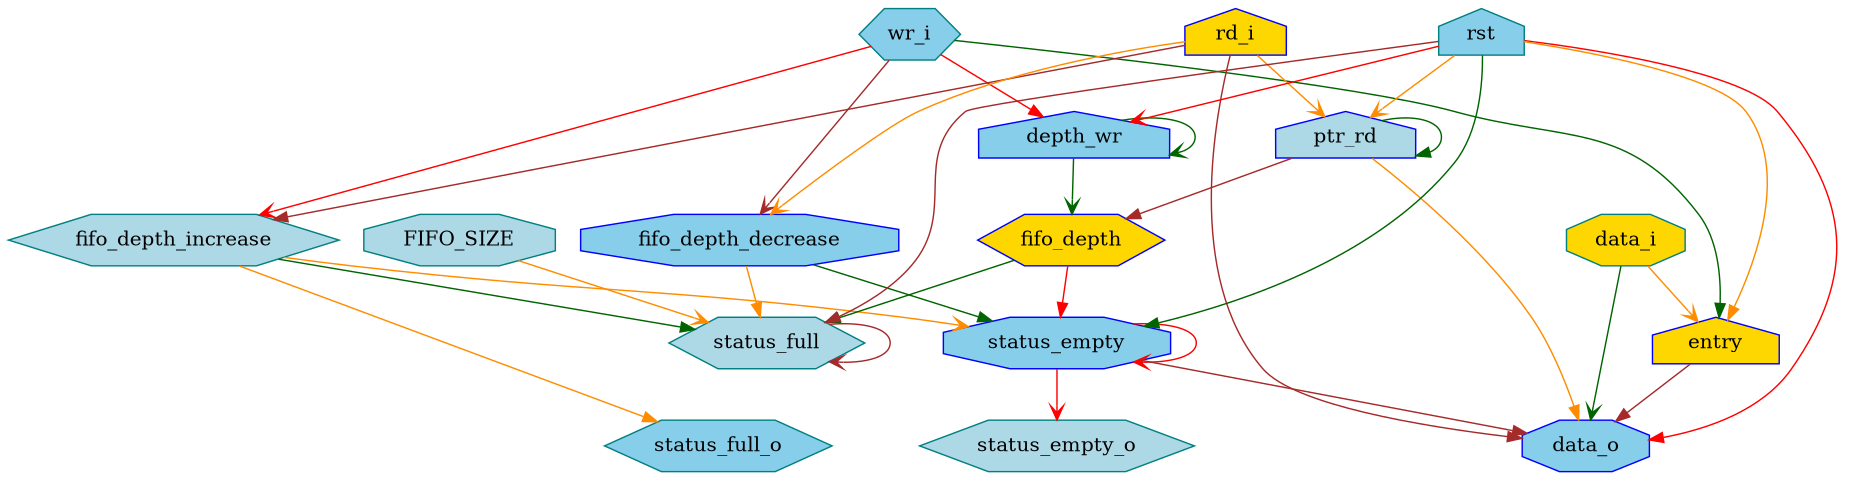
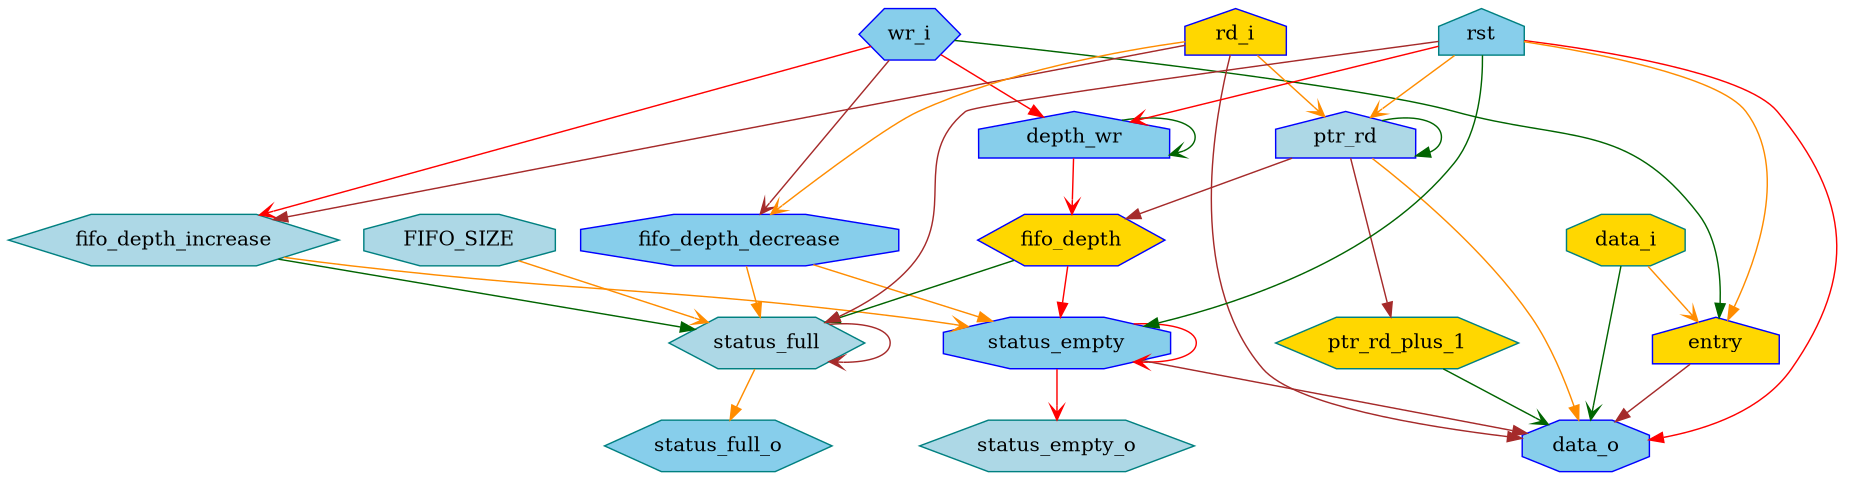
node "wr_i": color teal -> blue
edge "depth_wr" -> "fifo_depth": color darkgreen -> red
edge "fifo_depth_decrease" -> "status_empty": color darkgreen -> darkorange
edge "fifo_depth_increase" -> "status_full_o": now "status_full" -> "status_full_o"
node "ptr_rd_plus_1": added
